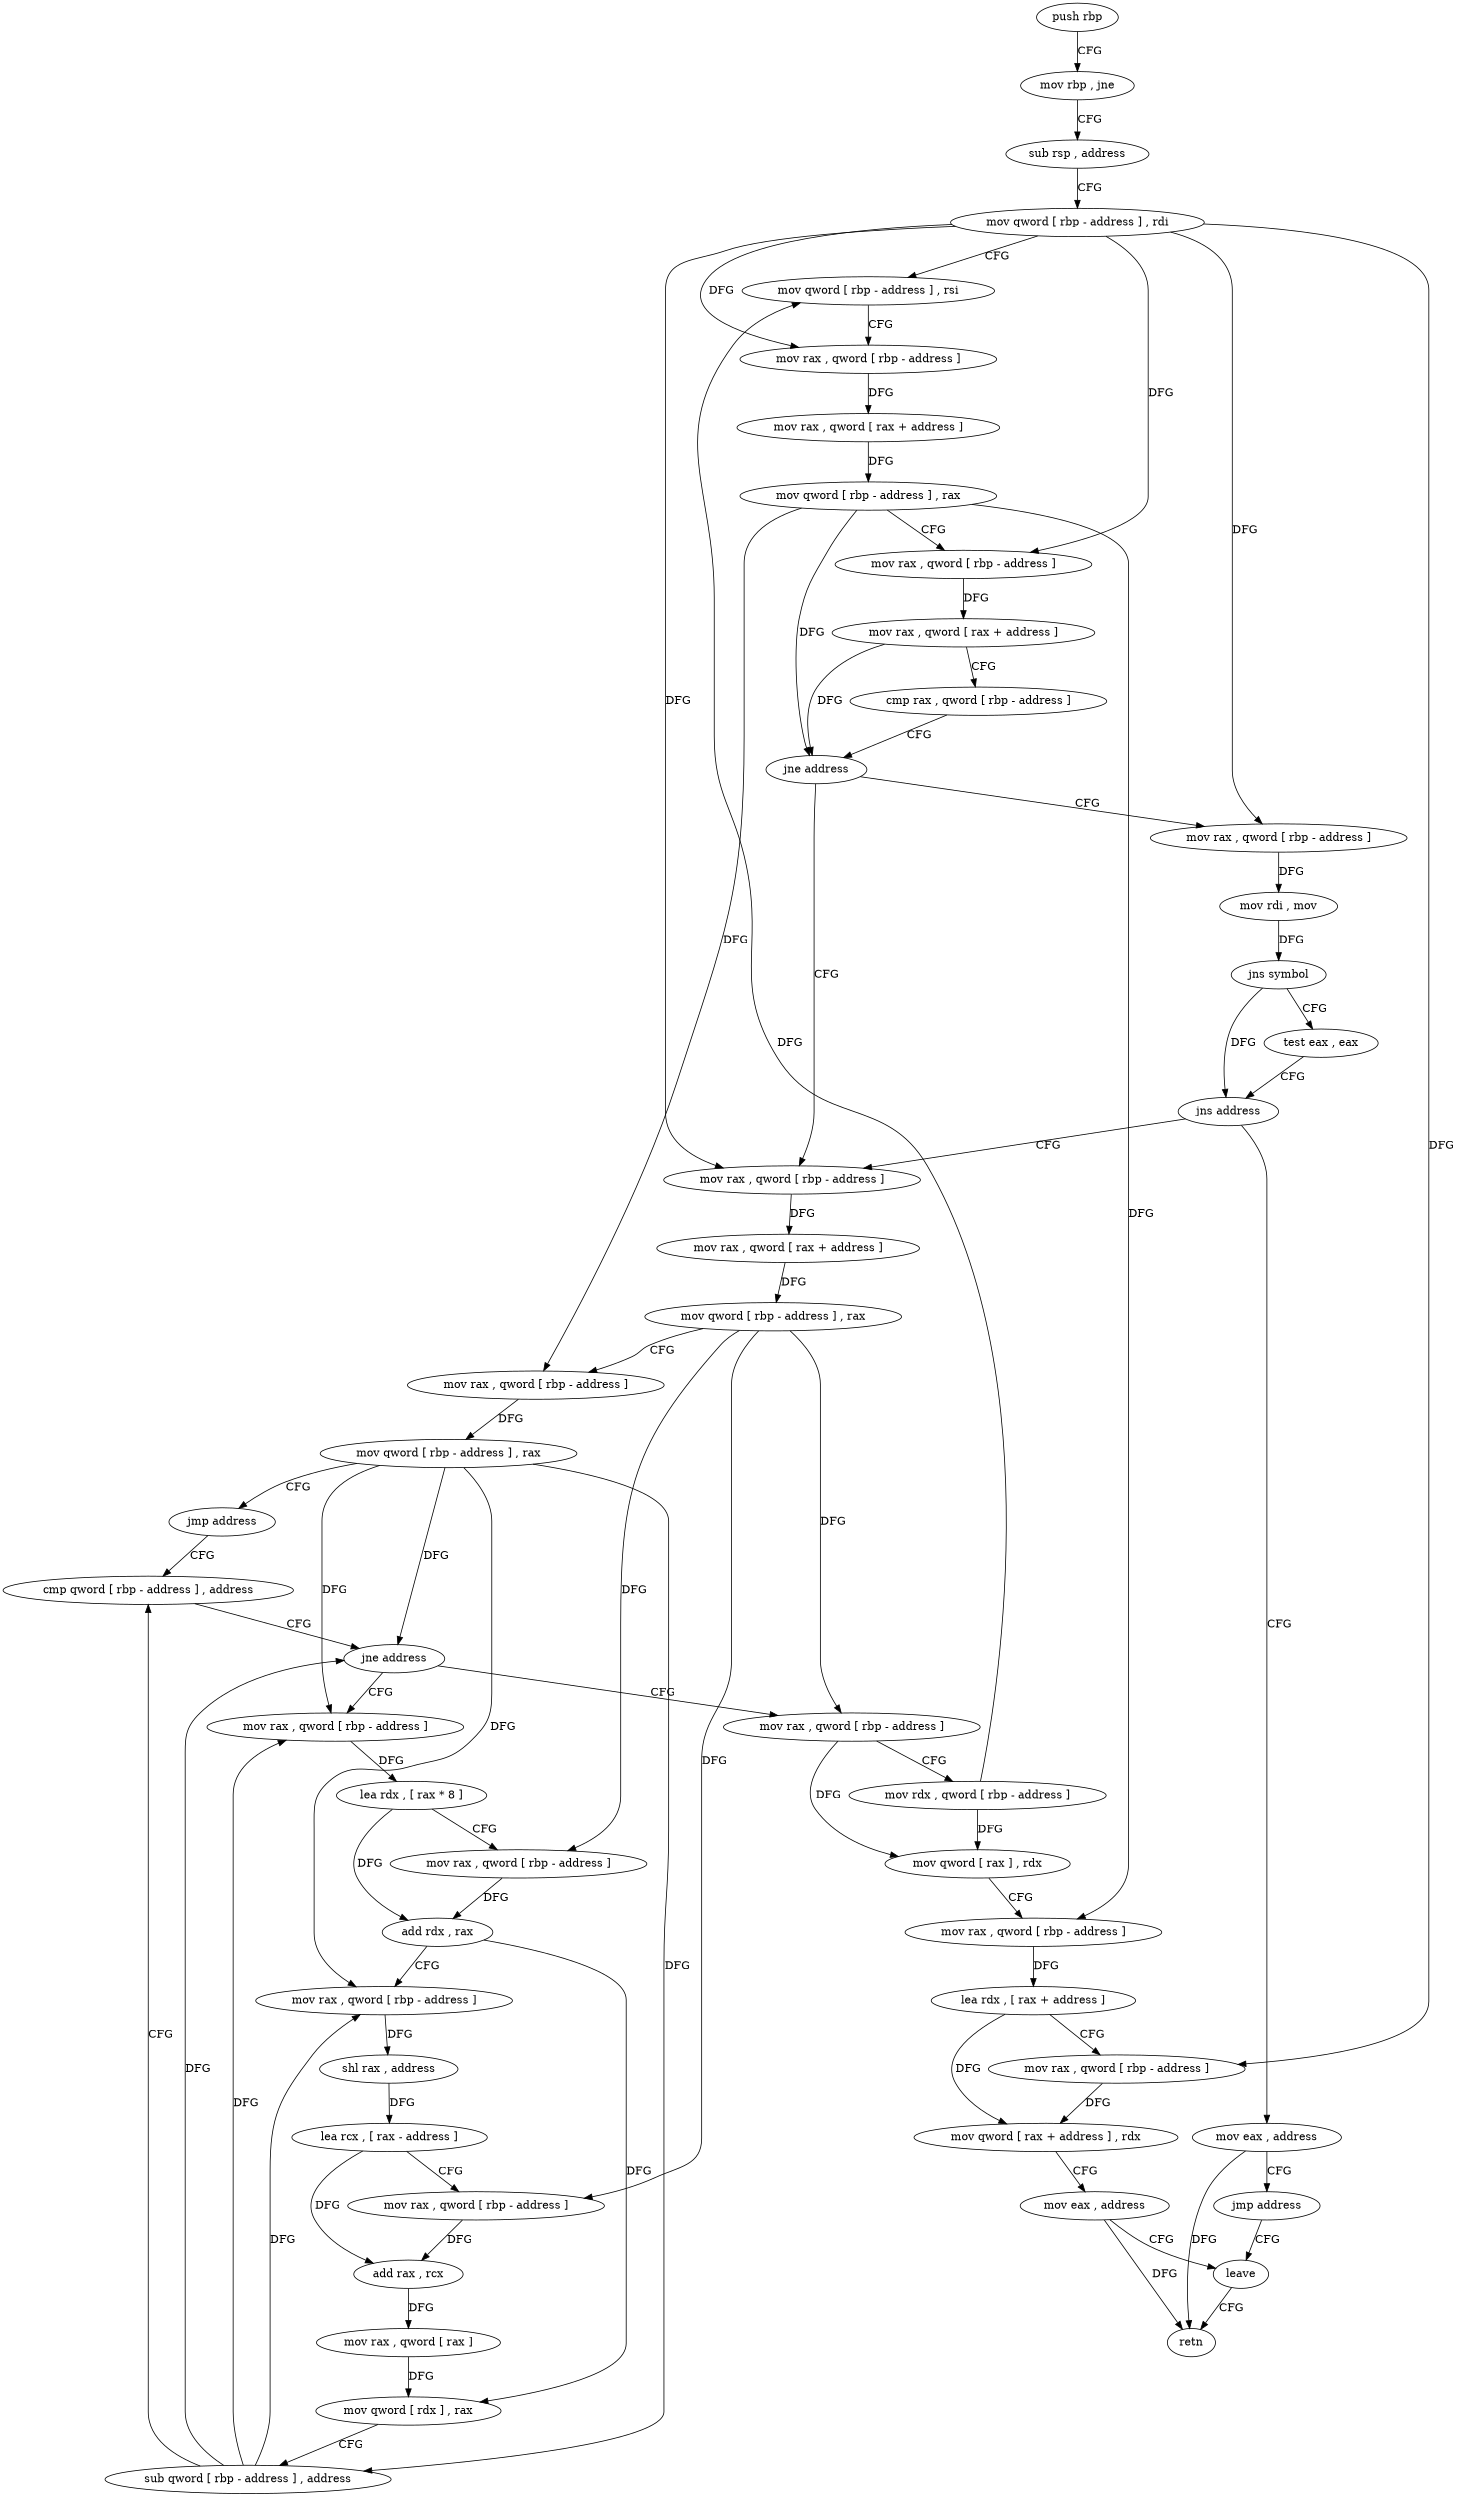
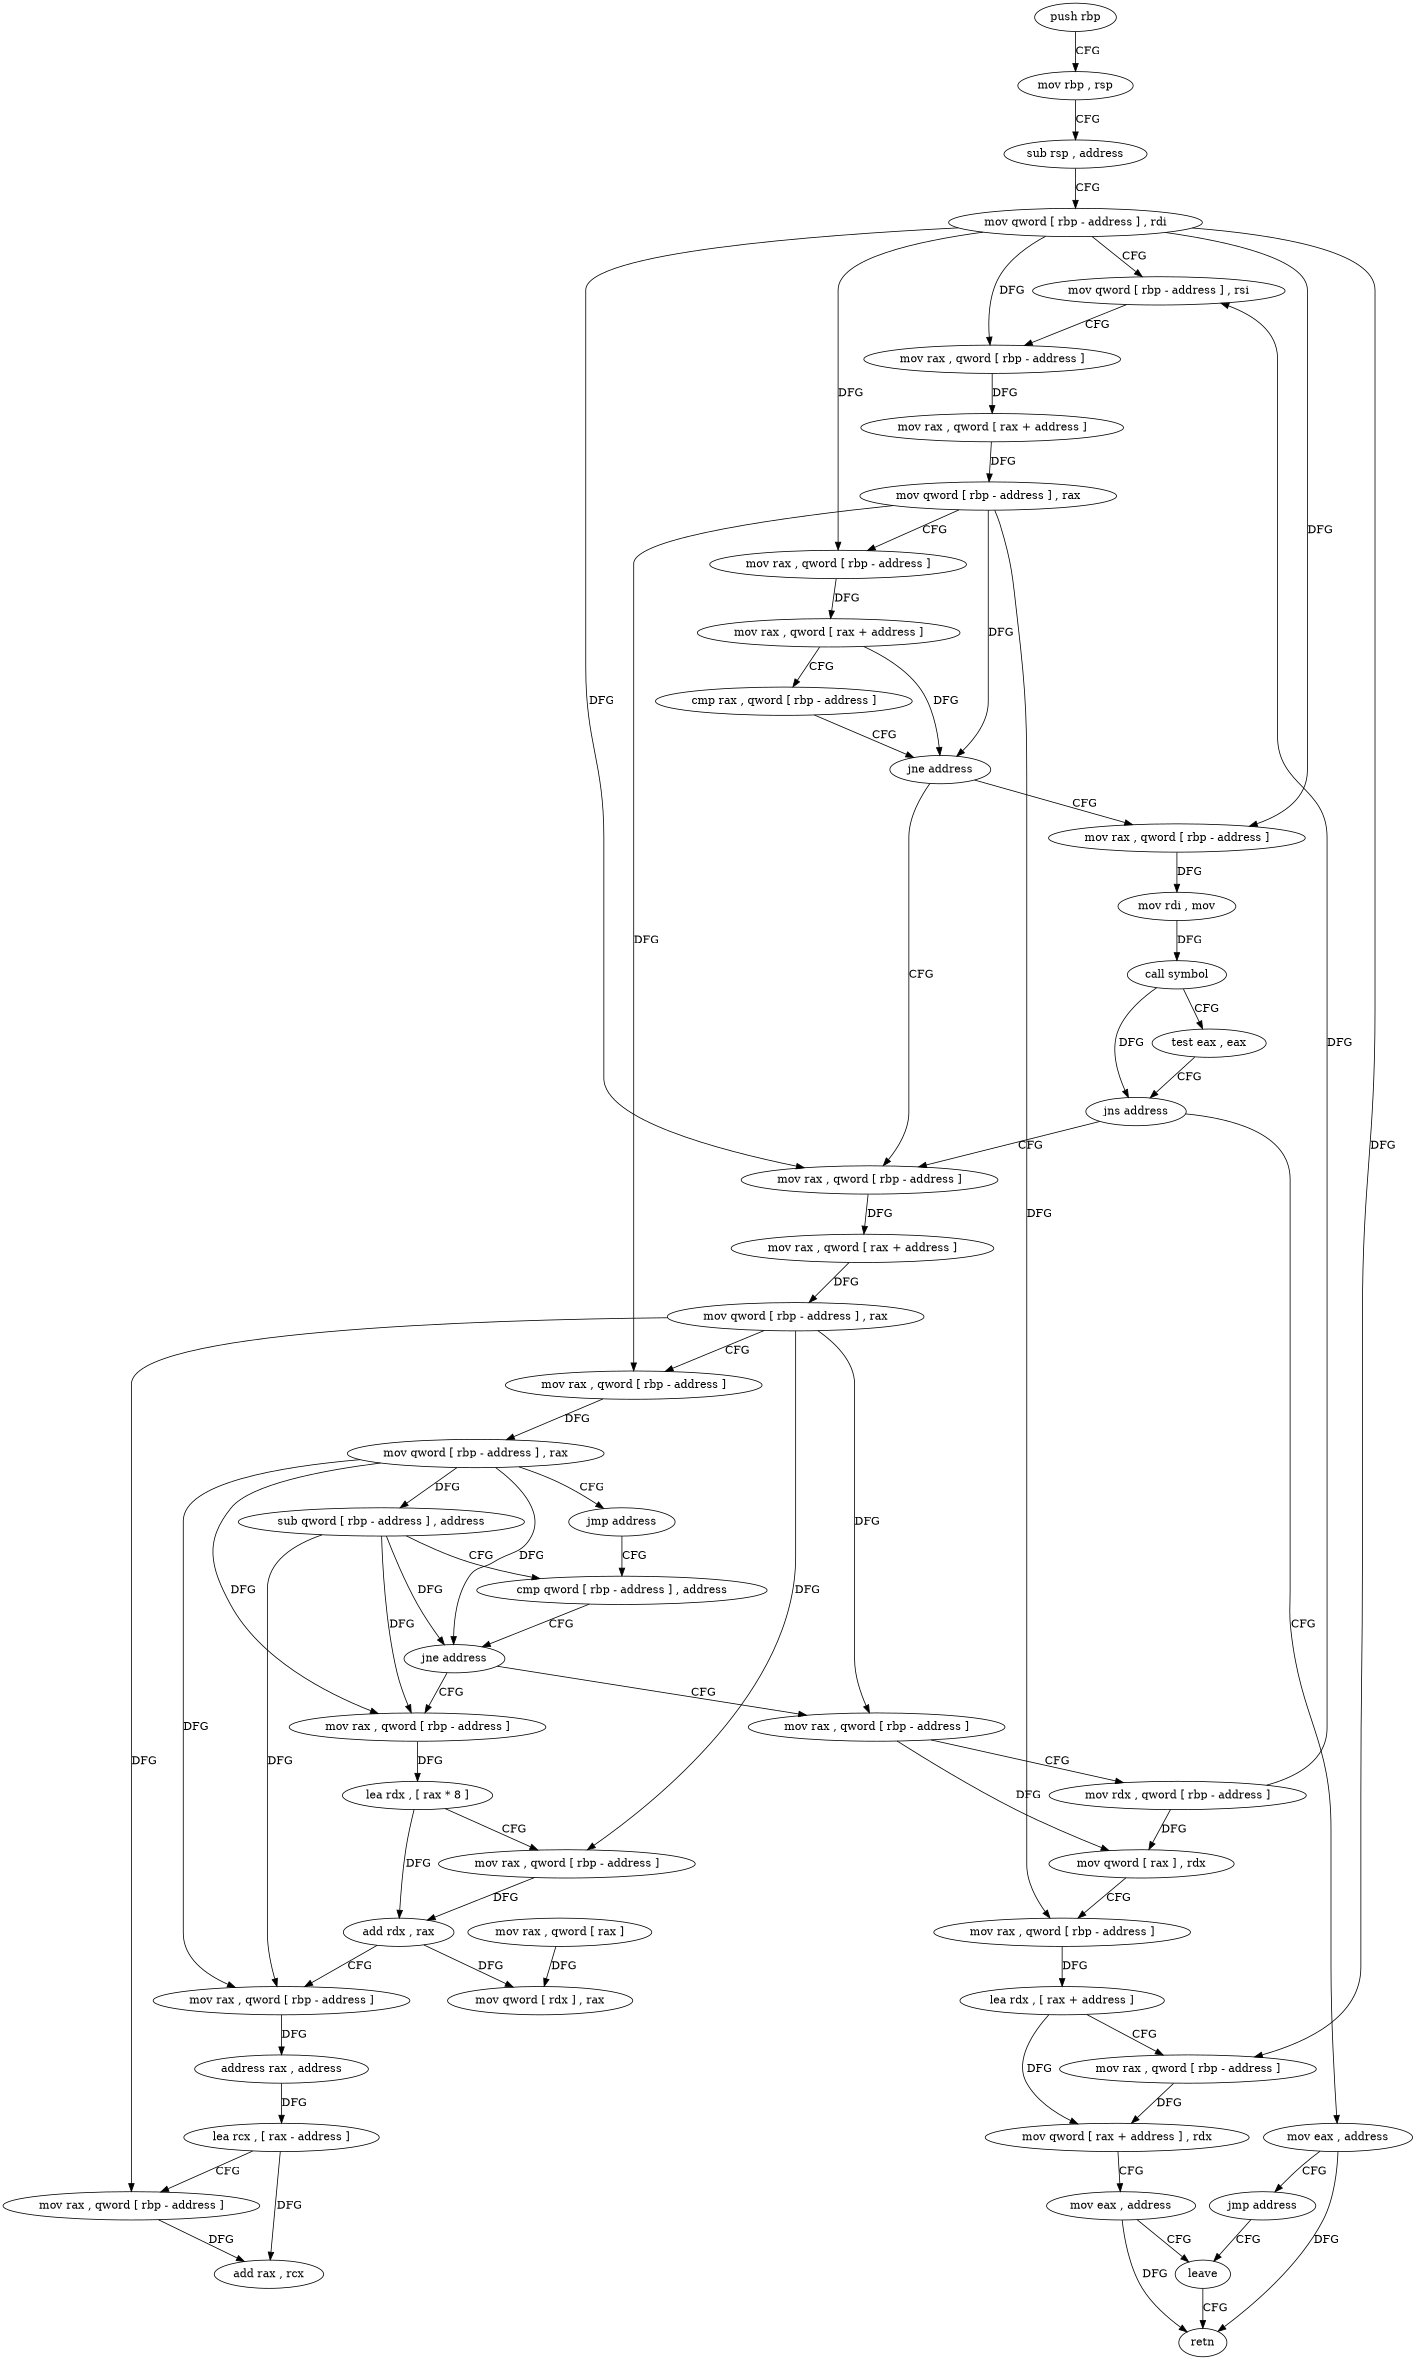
node "mov rbp , jne": label "mov rbp , jne" -> "mov rbp , rsp"
node "jns symbol": label "jns symbol" -> "call symbol"
node "shl rax , address": label "shl rax , address" -> "address rax , address"
edge "add rax , rcx" -> "mov rax , qword [ rax ]": removed, label "DFG"
edge "mov qword [ rdx ] , rax" -> "sub qword [ rbp - address ] , address": removed, label "CFG"
